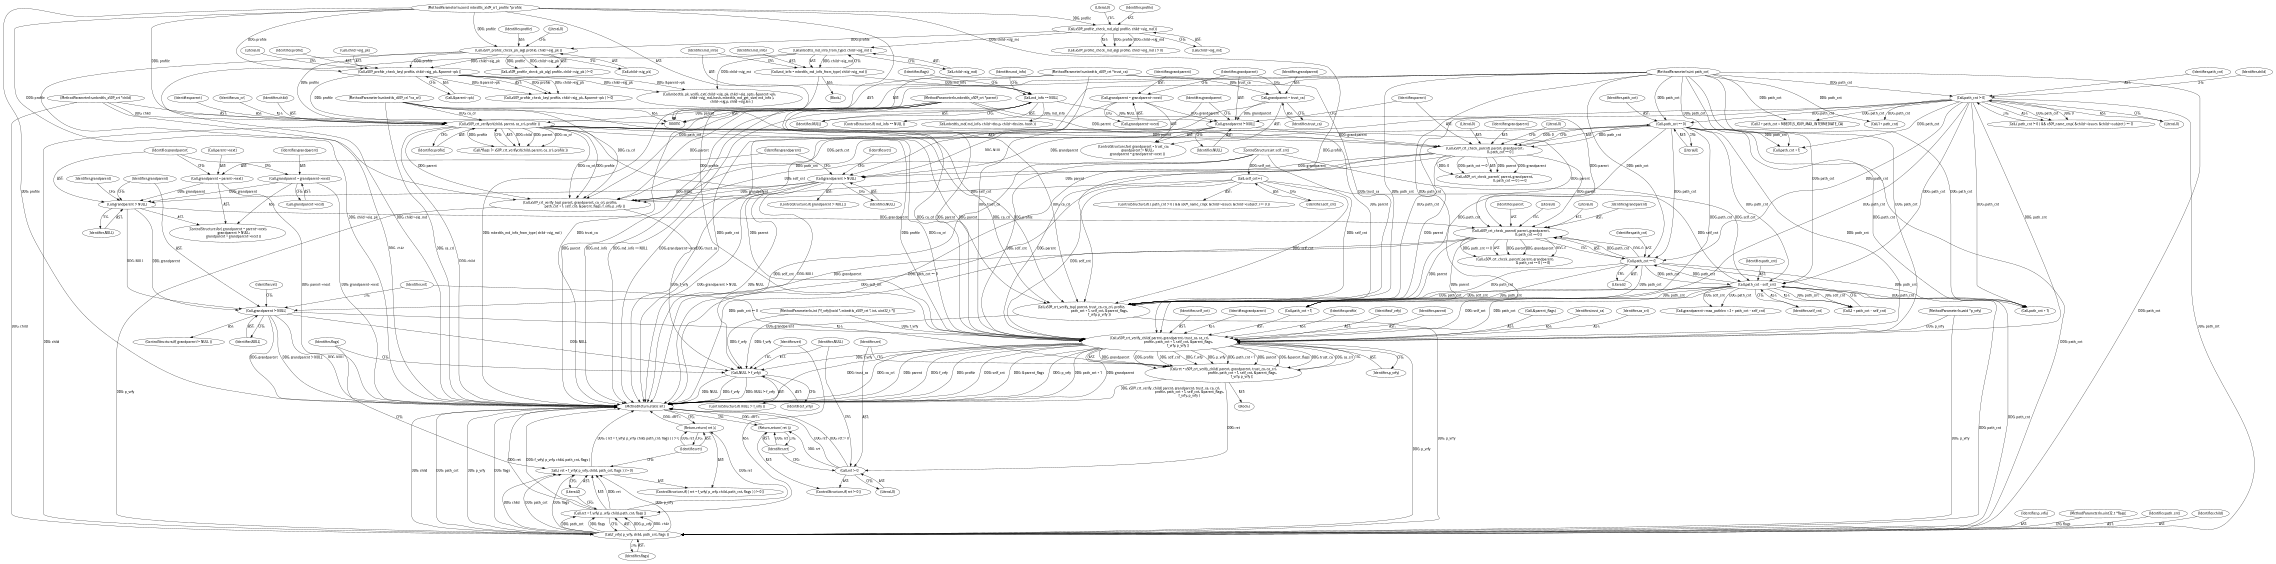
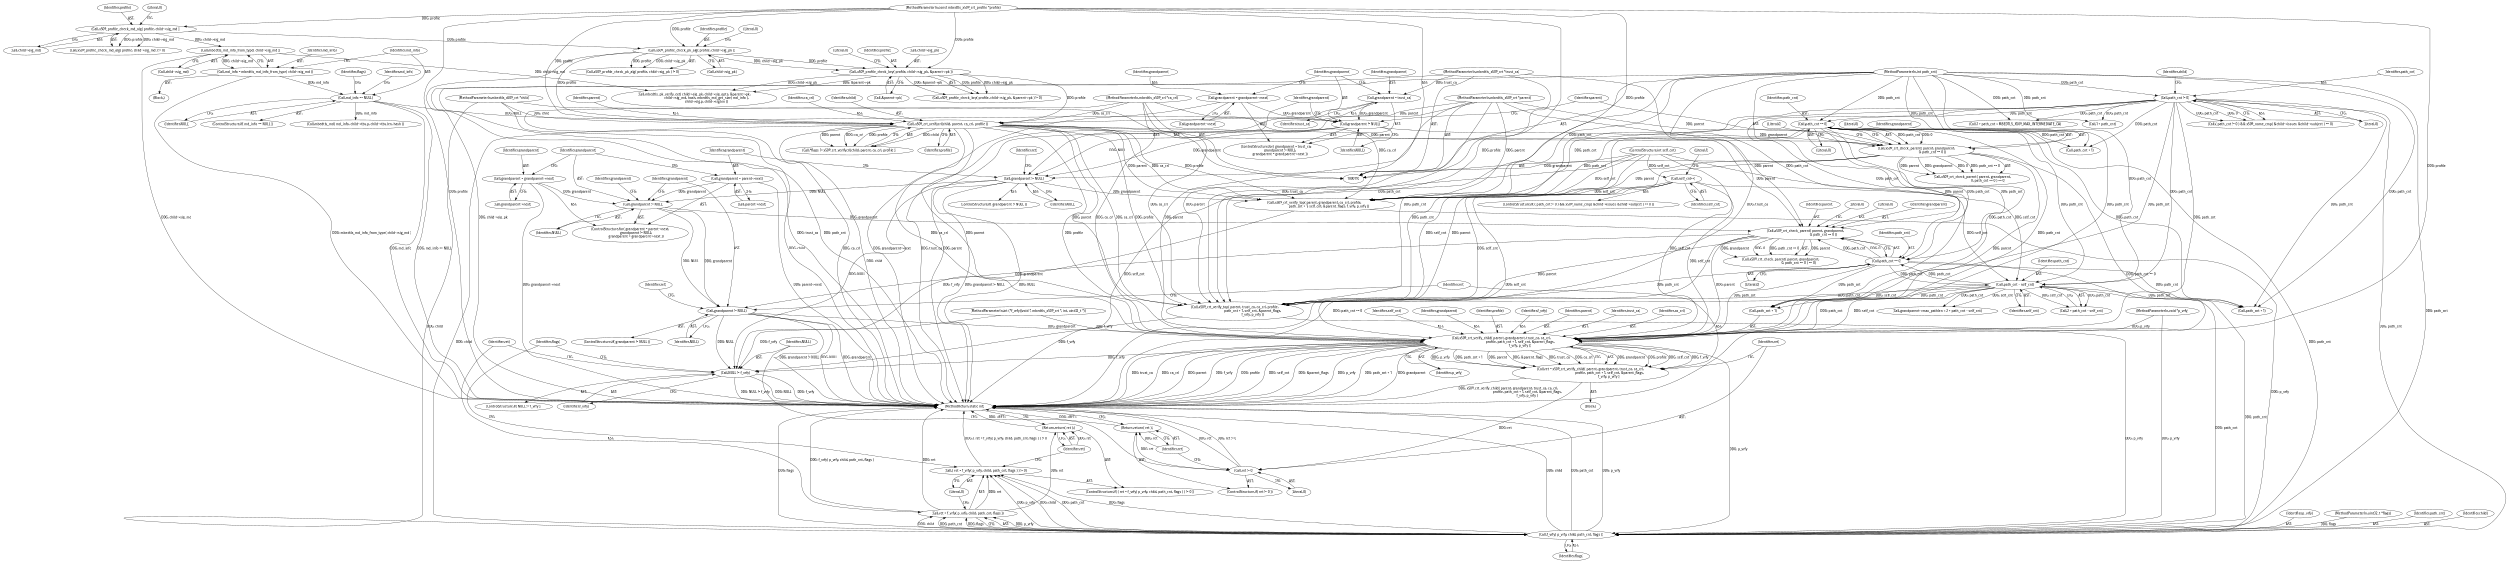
node "(Literal,1)": added
edge "(ControlStructure,int self_cnt)" -> "1000110": added, label "AST:"
edge "(Call,grandparent = parent->next)" -> "(Call,parent->next)": added, label "CFG:"
node "(Call,&parent_flags)": removed
edge "(MethodParameterIn,uint32_t *flags)" -> "(Call,f_vrfy( p_vrfy, child, path_cnt, flags ))": label "CFG: flags" -> "DDG: flags"
